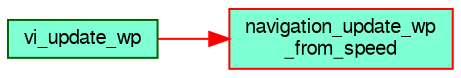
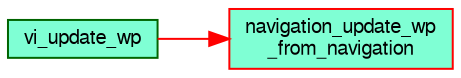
node "navigation_update_wp _from_speed": label "navigation_update_wp _from_speed" -> "navigation_update_wp _from_navigation"
